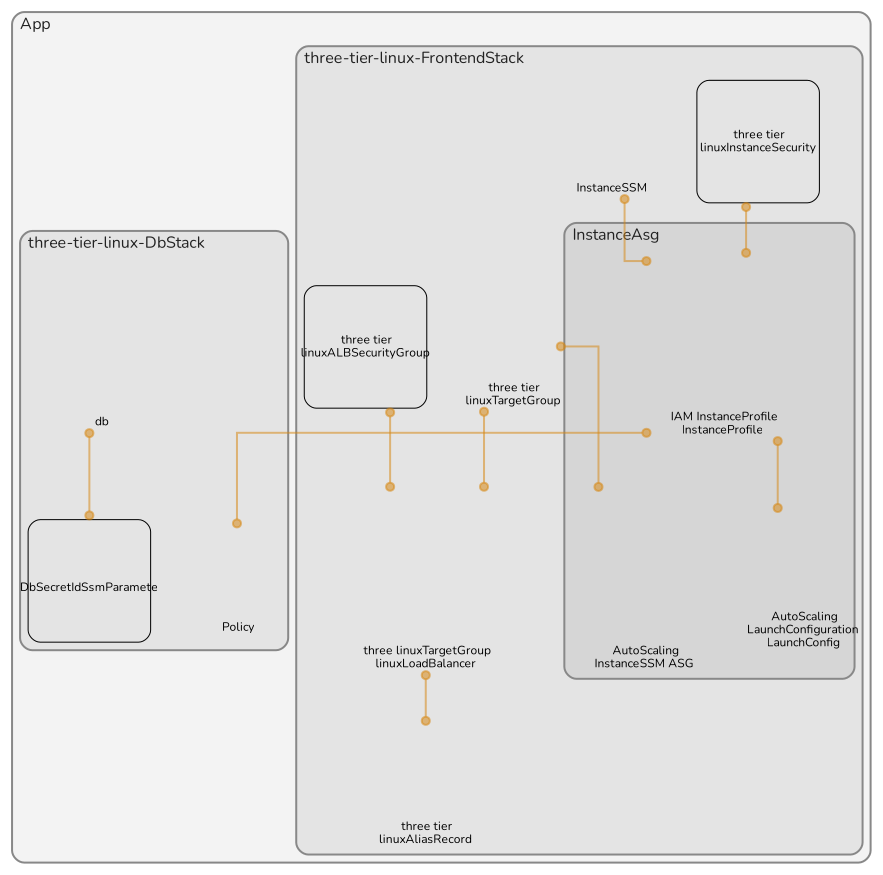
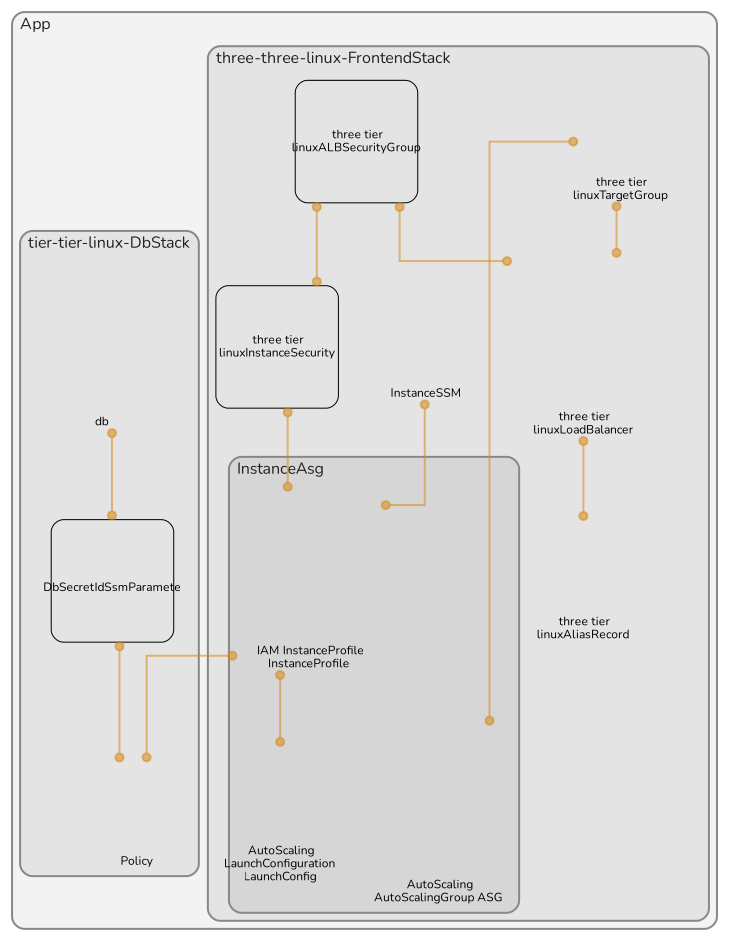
cluster "three-tier-linux-FrontendStack": label "three-tier-linux-FrontendStack" -> "three-three-linux-FrontendStack"
cluster "three-tier-linux-DbStack": label "three-tier-linux-DbStack" -> "tier-tier-linux-DbStack"
edge "three tier linuxALBSecurityGroup" -- "three tier linuxInstanceSecurity": added
node "three linuxTargetGroup linuxLoadBalancer": label "three linuxTargetGroup linuxLoadBalancer" -> "three tier linuxLoadBalancer"
node "AutoScaling InstanceSSM ASG": label "AutoScaling InstanceSSM ASG" -> "AutoScaling AutoScalingGroup ASG"
edge "DbSecretIdSsmParamete" -- "Policy": added
